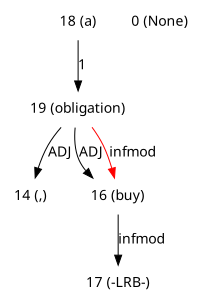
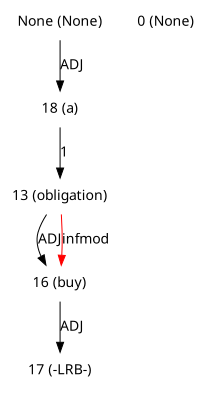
node "None (None)": added
node "19 (obligation)": label "19 (obligation)" -> "13 (obligation)"
node "14 (,)": removed
edge "16 (buy)" -> "17 (-LRB-)": label "infmod" -> "ADJ"
